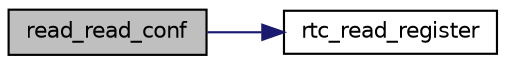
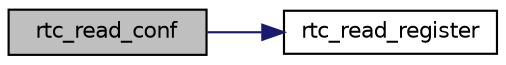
node "read_read_conf": label "read_read_conf" -> "rtc_read_conf"
